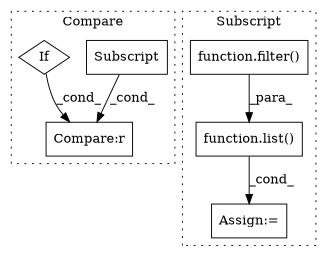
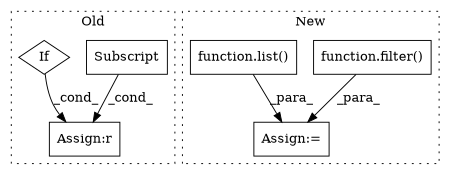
cluster "Compare": label "Compare" -> "Old"
cluster "Subscript": label "Subscript" -> "New"
edge "function.filter()" -> "function.list()": now "function.filter()" -> "Assign:="
node "Compare:r": label "Compare:r" -> "Assign:r"
edge "function.list()" -> "Assign:=": label "_cond_" -> "_para_"
